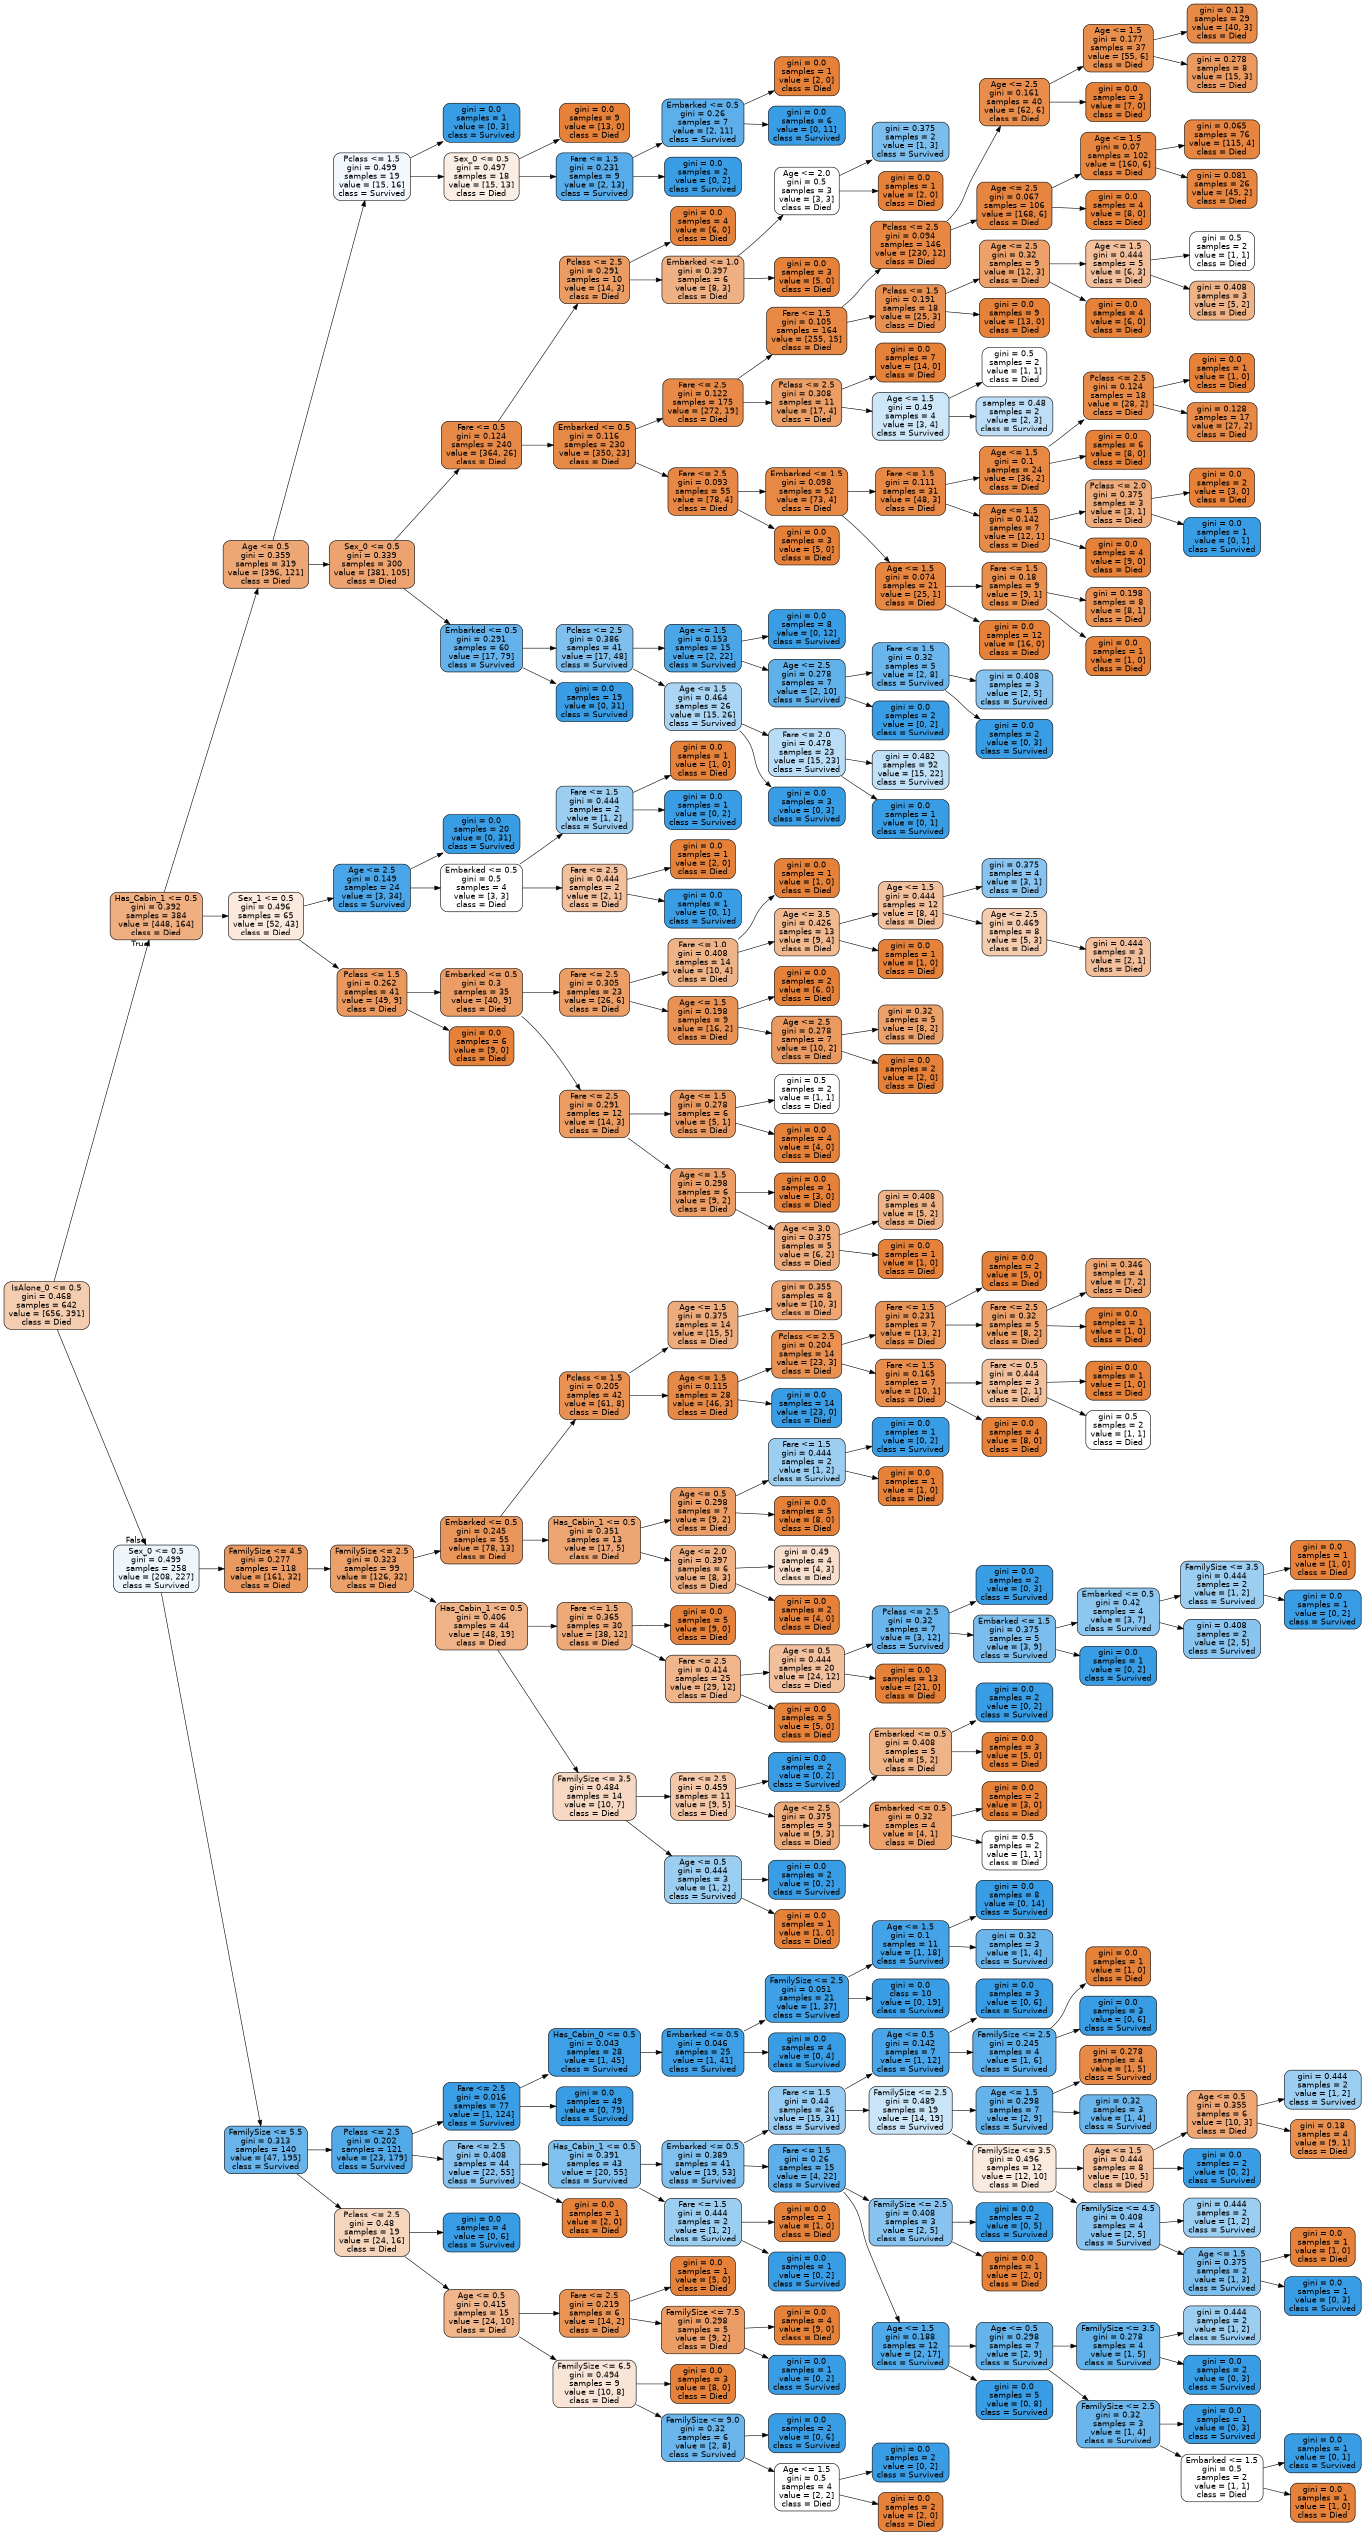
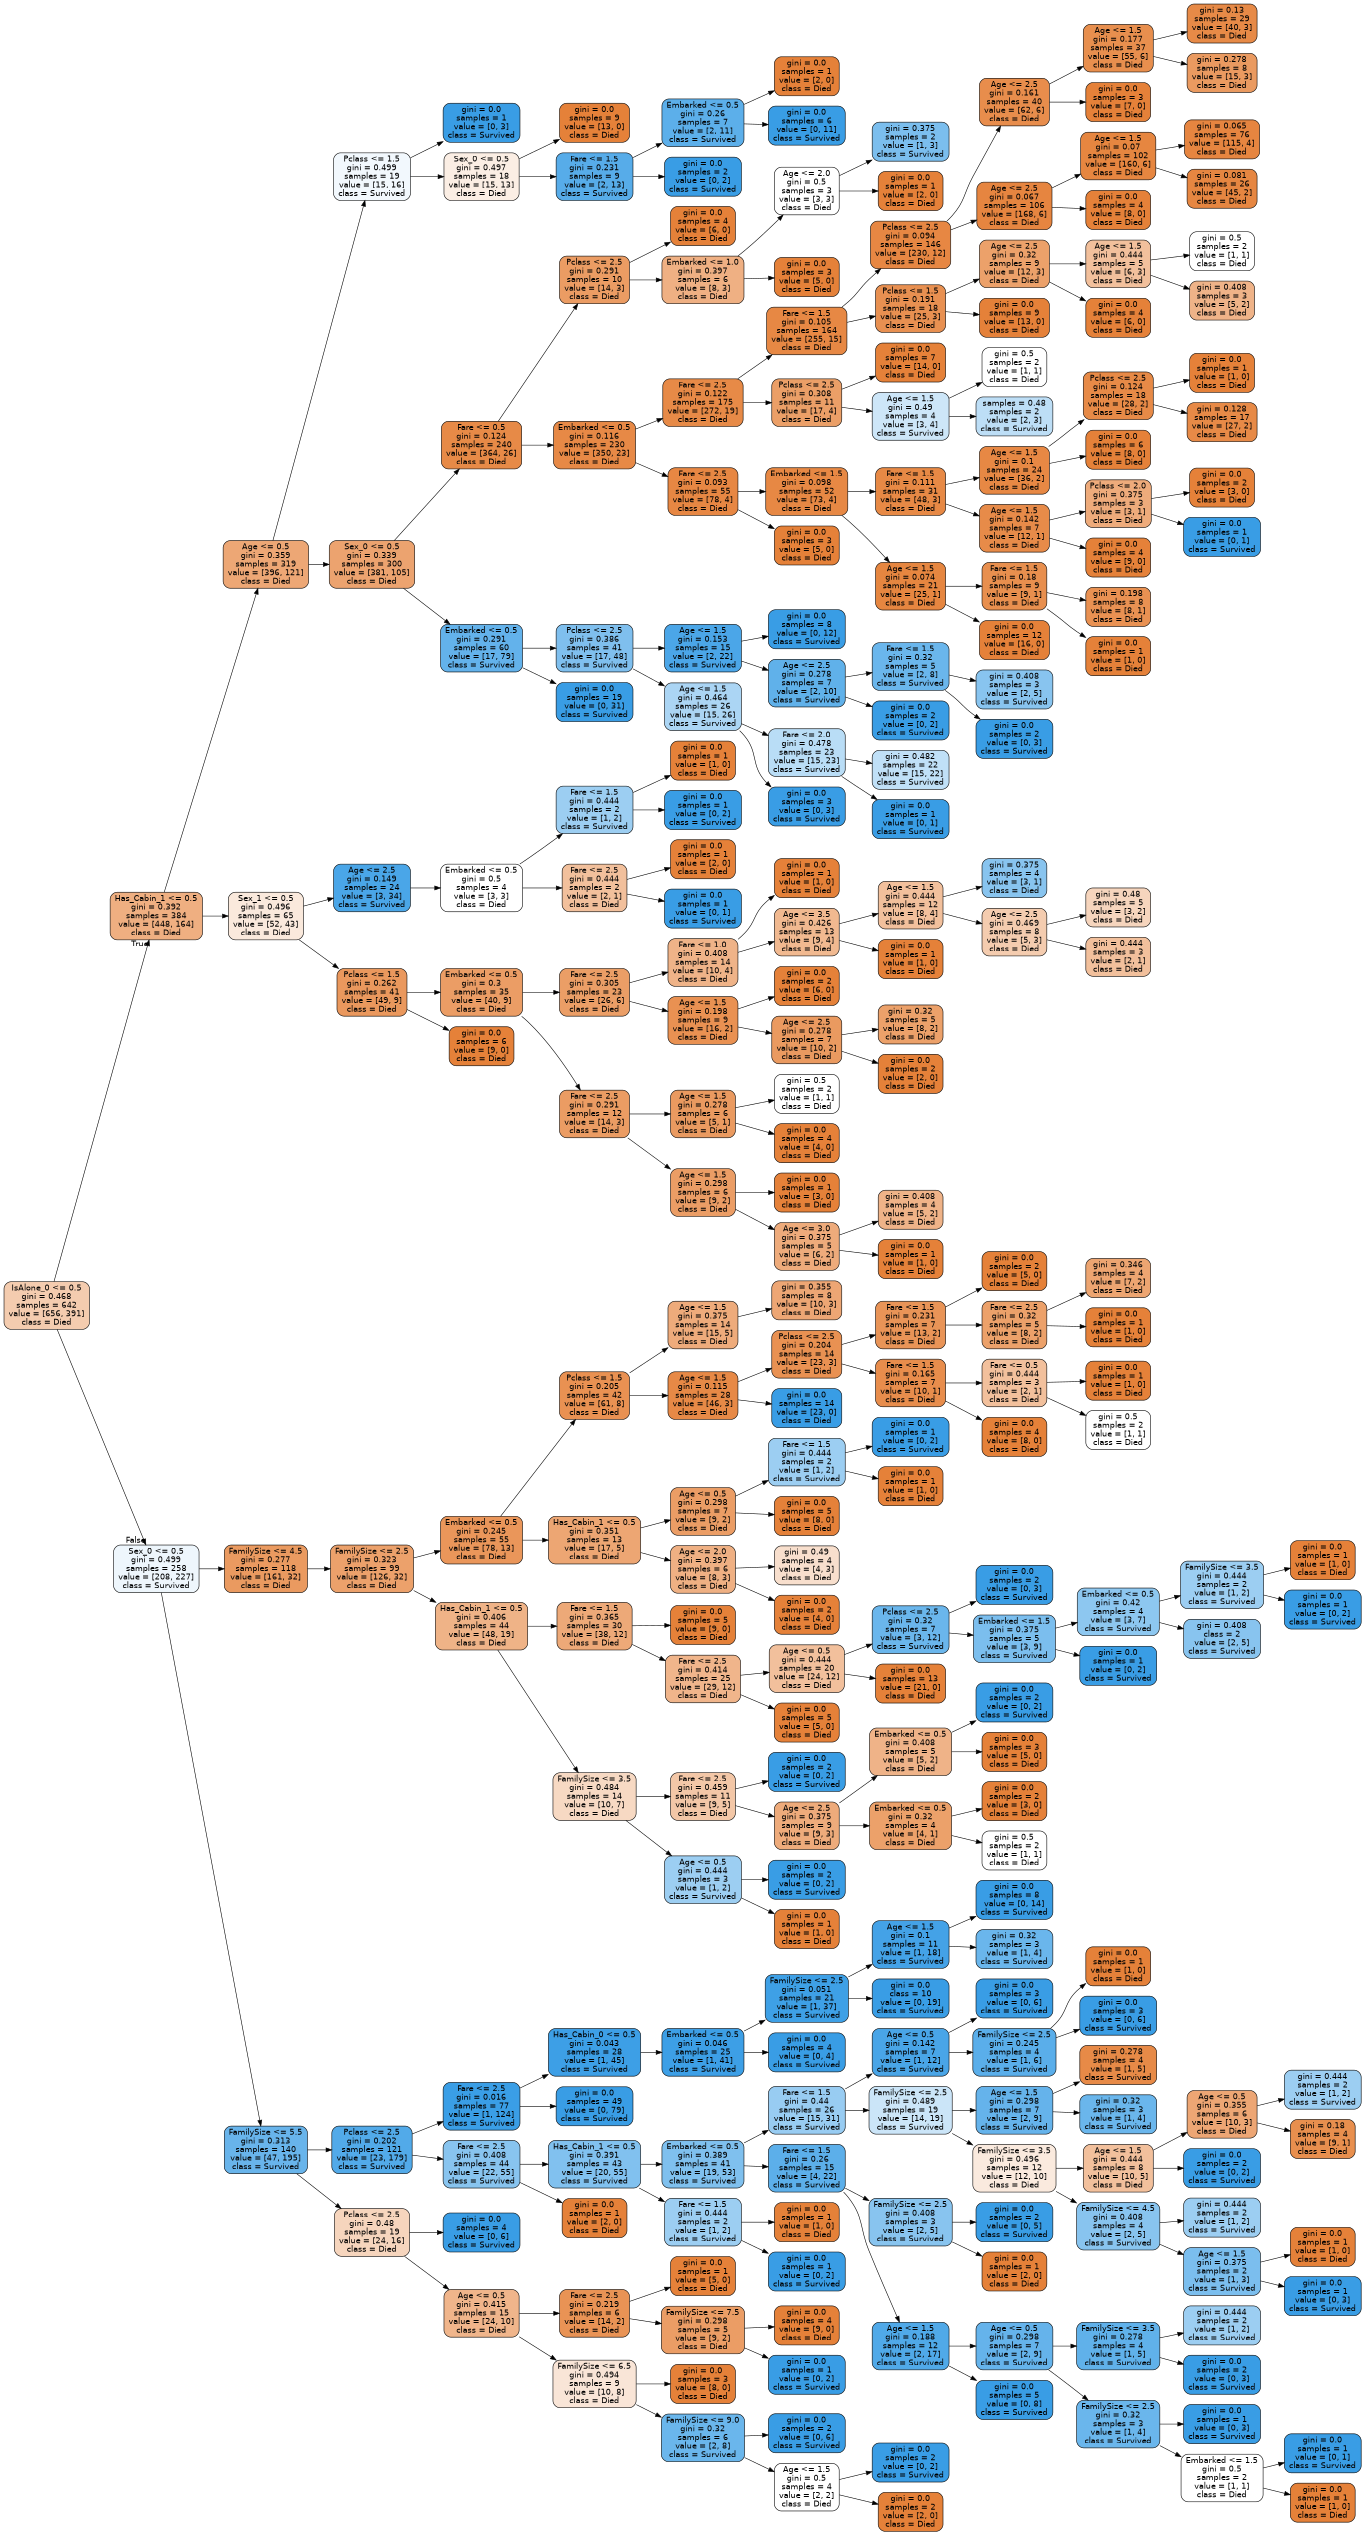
node "gini = 0.482 samples = 92 value = [15, 22] class = Survived": label "gini = 0.482 samples = 92 value = [15, 22] class = Survived" -> "gini = 0.482 samples = 22 value = [15, 22] class = Survived"
node "gini = 0.0 samples = 20 value = [0, 31] class = Survived": removed
node "gini = 0.48 samples = 5 value = [3, 2] class = Died": added
node "gini = 0.408 samples = 2 value = [2, 5] class = Survived": label "gini = 0.408 samples = 2 value = [2, 5] class = Survived" -> "gini = 0.408 class = 2 value = [2, 5] class = Survived"
